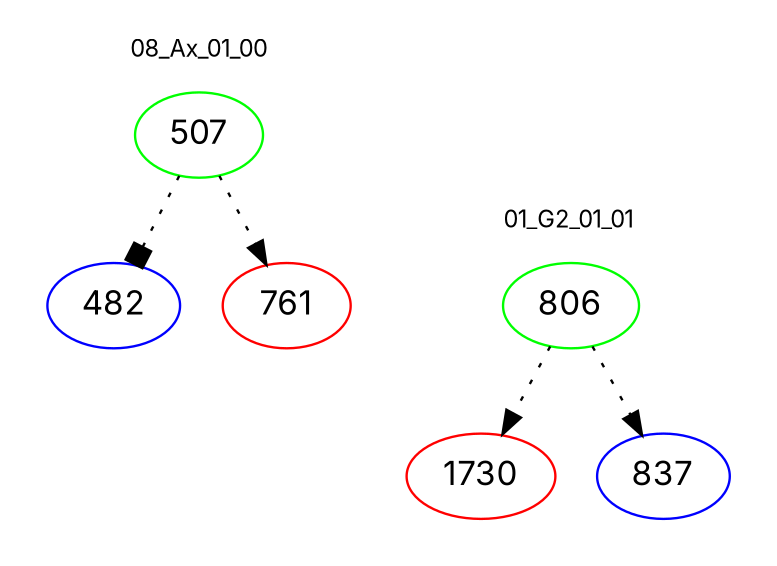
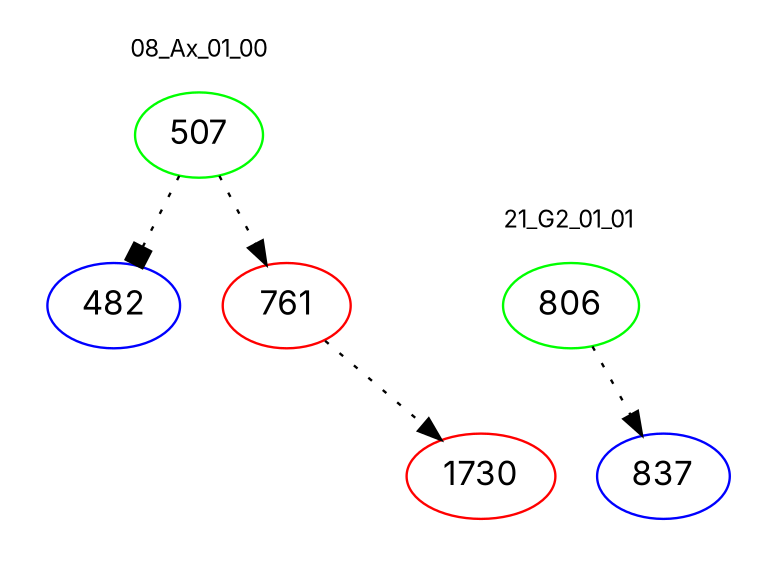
cluster "01_G2_01_01": label "01_G2_01_01" -> "21_G2_01_01"
edge "806" -> "1730": now "761" -> "1730"
